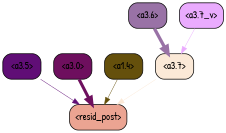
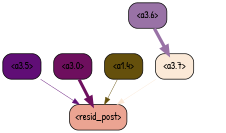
node "<a3.7_v>": removed
